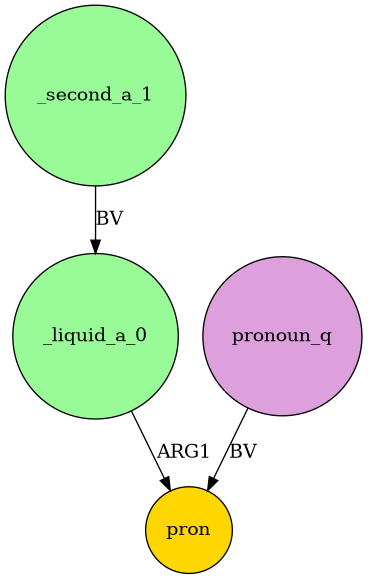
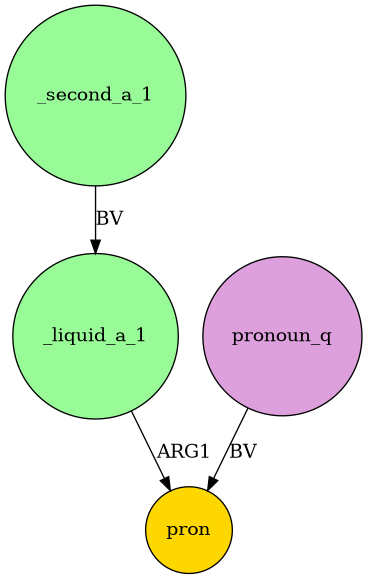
node "_liquid_a_0": label "_liquid_a_0" -> "_liquid_a_1"
